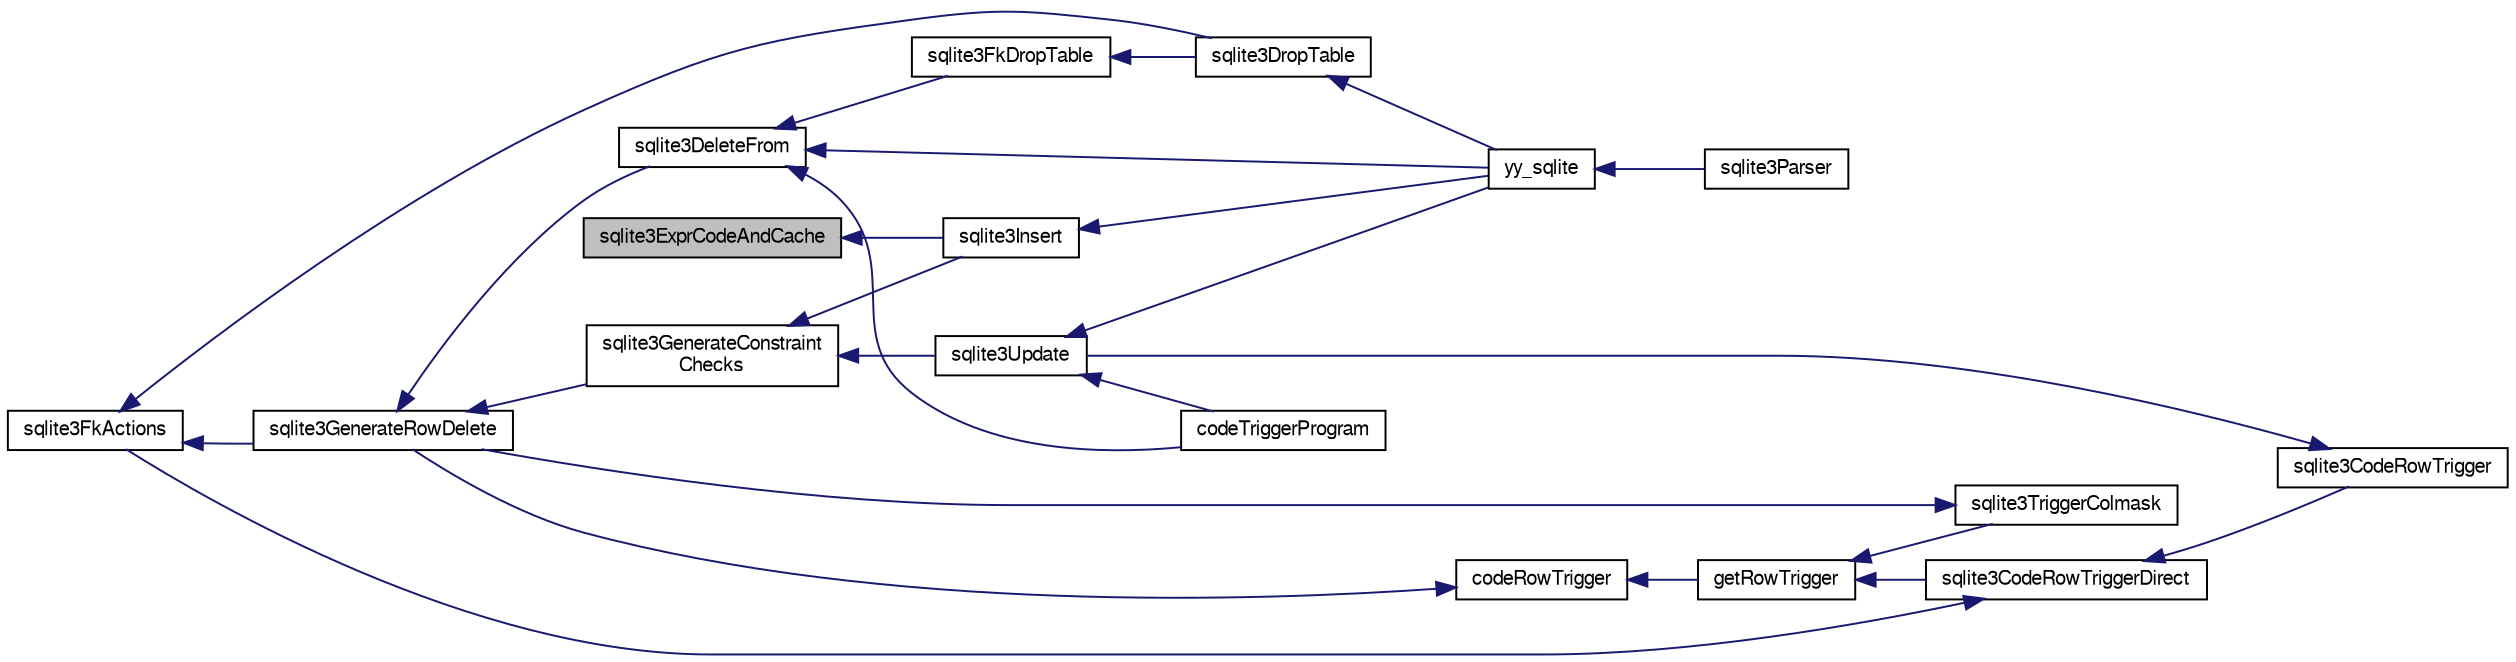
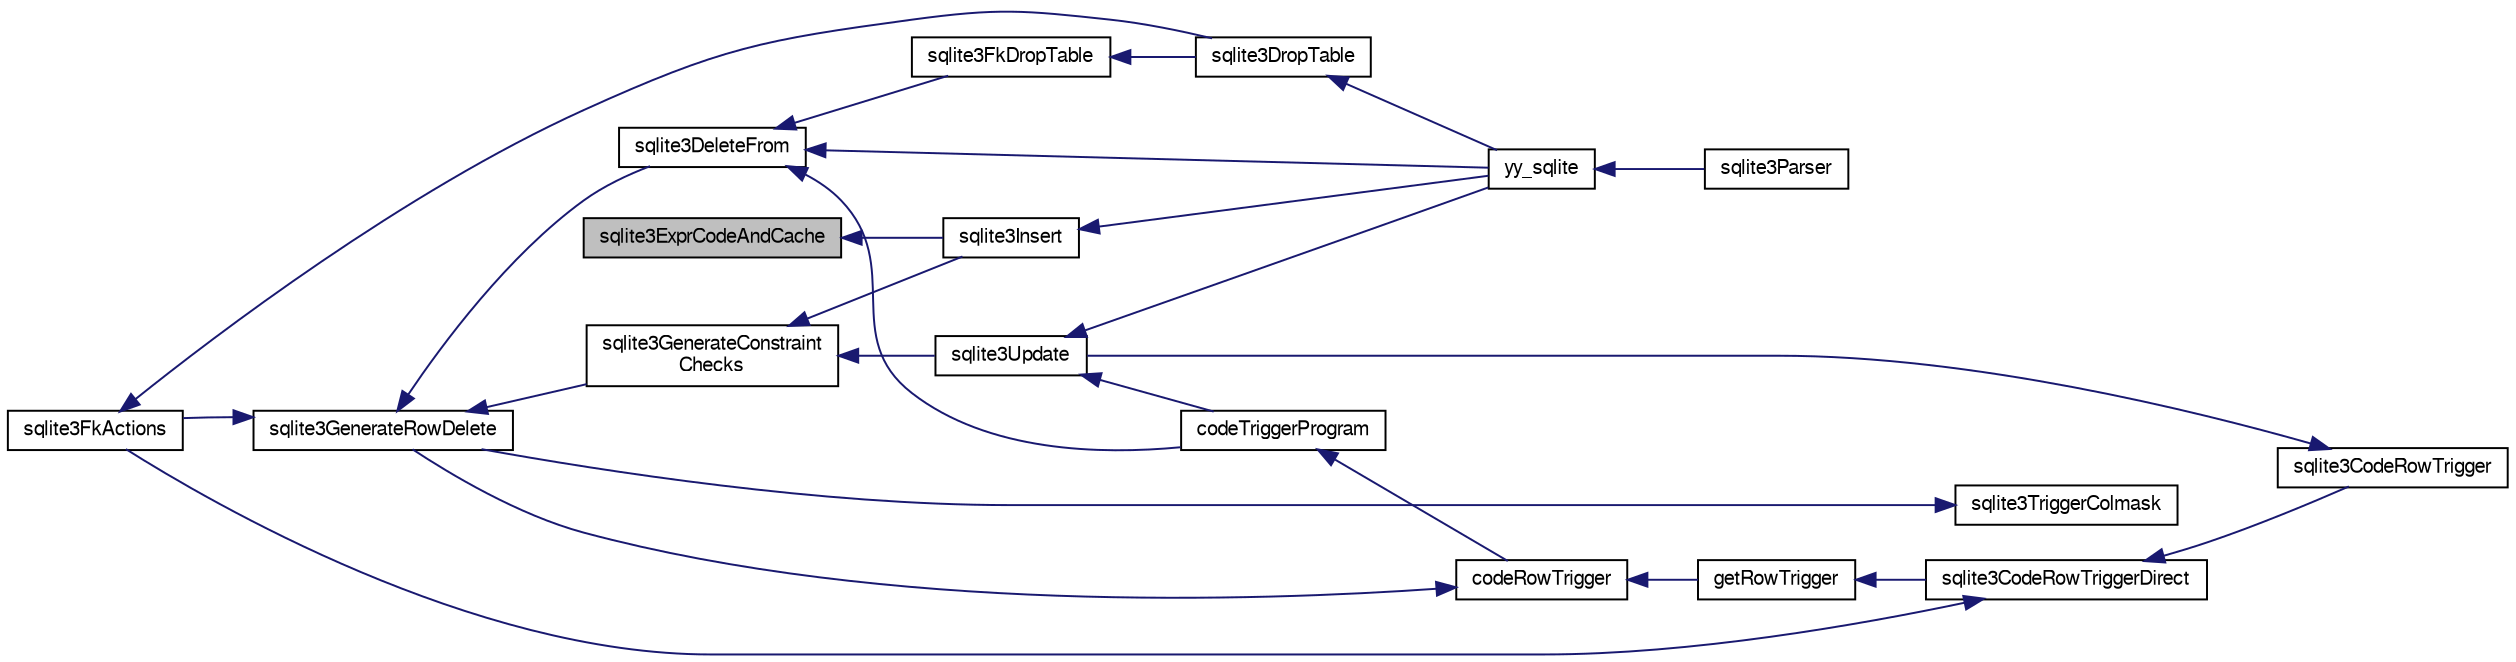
edge "sqlite3GenerateRowDelete" -> "sqlite3FkActions": reversed
edge "codeRowTrigger" -> "codeTriggerProgram": added
edge "sqlite3TriggerColmask" -> "getRowTrigger": removed
